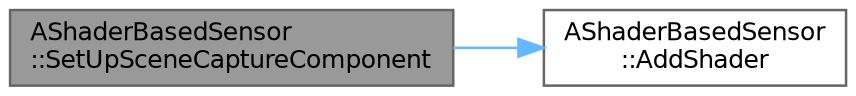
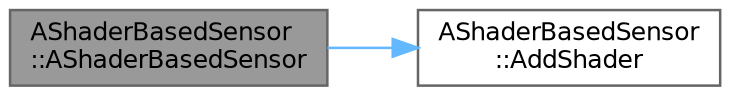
node "AShaderBasedSensor ::SetUpSceneCaptureComponent": label "AShaderBasedSensor ::SetUpSceneCaptureComponent" -> "AShaderBasedSensor ::AShaderBasedSensor"
